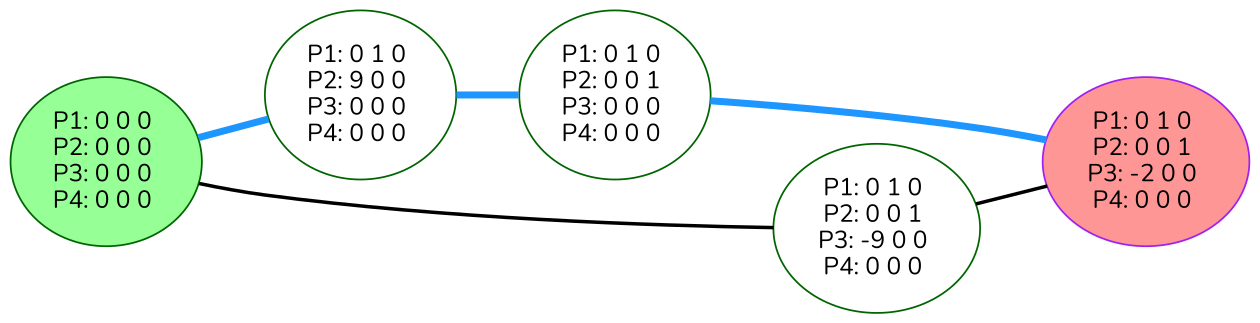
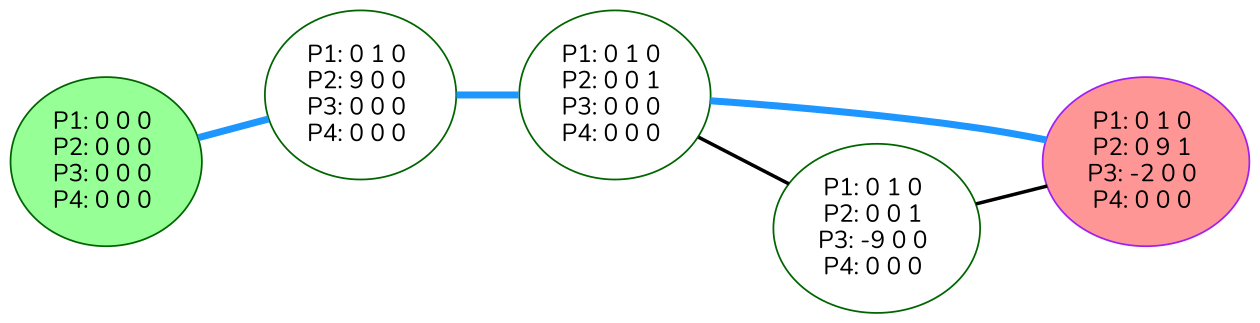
node "P1: 0 1 0 P2: 0 0 1 P3: -2 0 0 P4: 0 0 0": label "P1: 0 1 0 P2: 0 0 1 P3: -2 0 0 P4: 0 0 0" -> "P1: 0 1 0 P2: 0 9 1 P3: -2 0 0 P4: 0 0 0"
edge "P1: 0 0 0 P2: 0 0 0 P3: 0 0 0 P4: 0 0 0" -- "P1: 0 1 0 P2: 0 0 1 P3: -9 0 0 P4: 0 0 0": now "P1: 0 1 0 P2: 0 0 1 P3: 0 0 0 P4: 0 0 0" -- "P1: 0 1 0 P2: 0 0 1 P3: -9 0 0 P4: 0 0 0"
